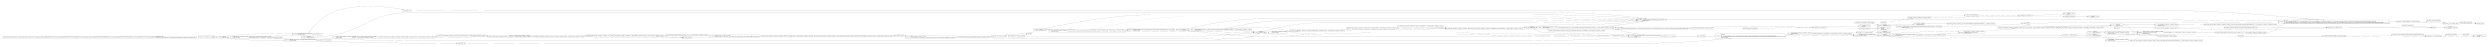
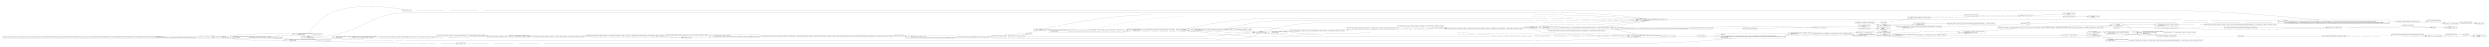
node "85: 0x00f4": removed
